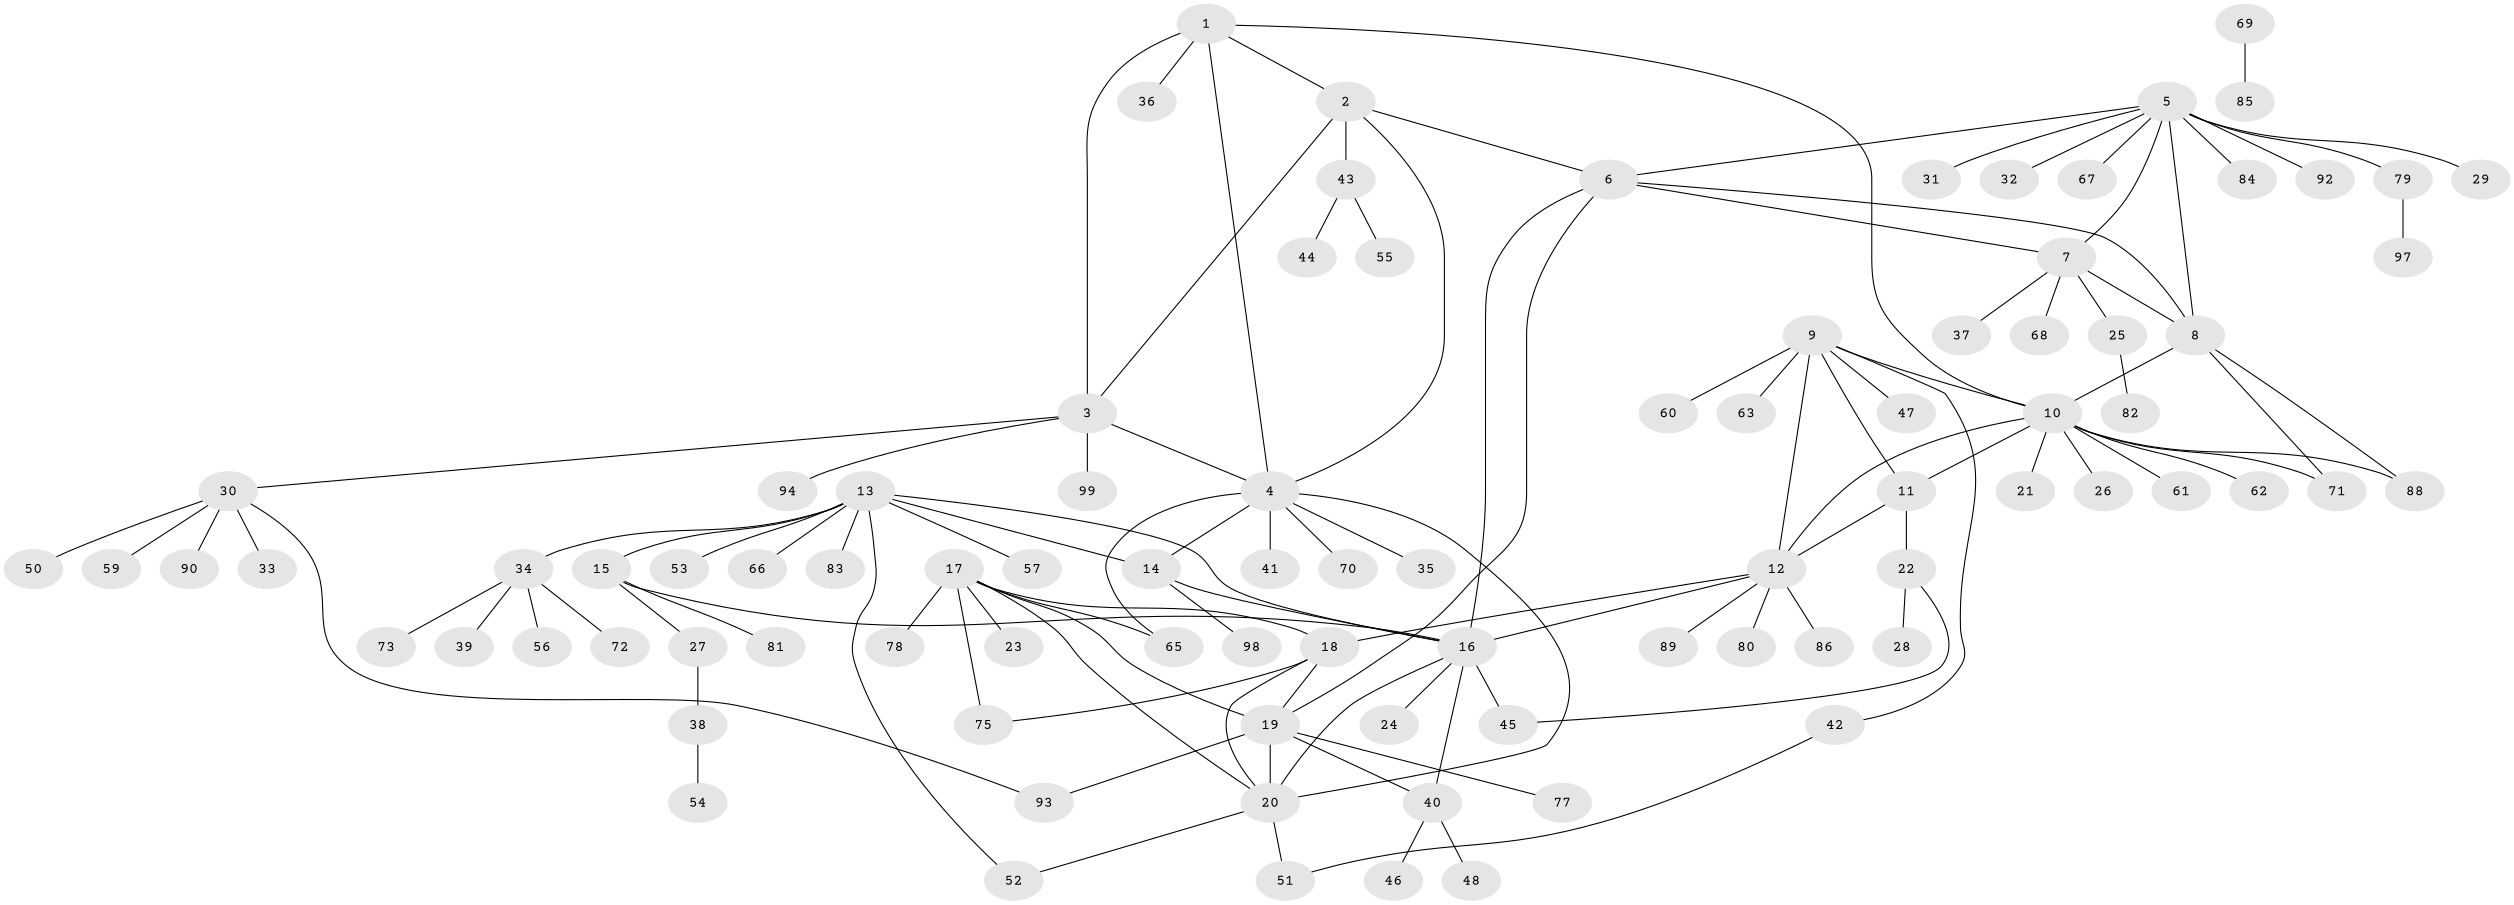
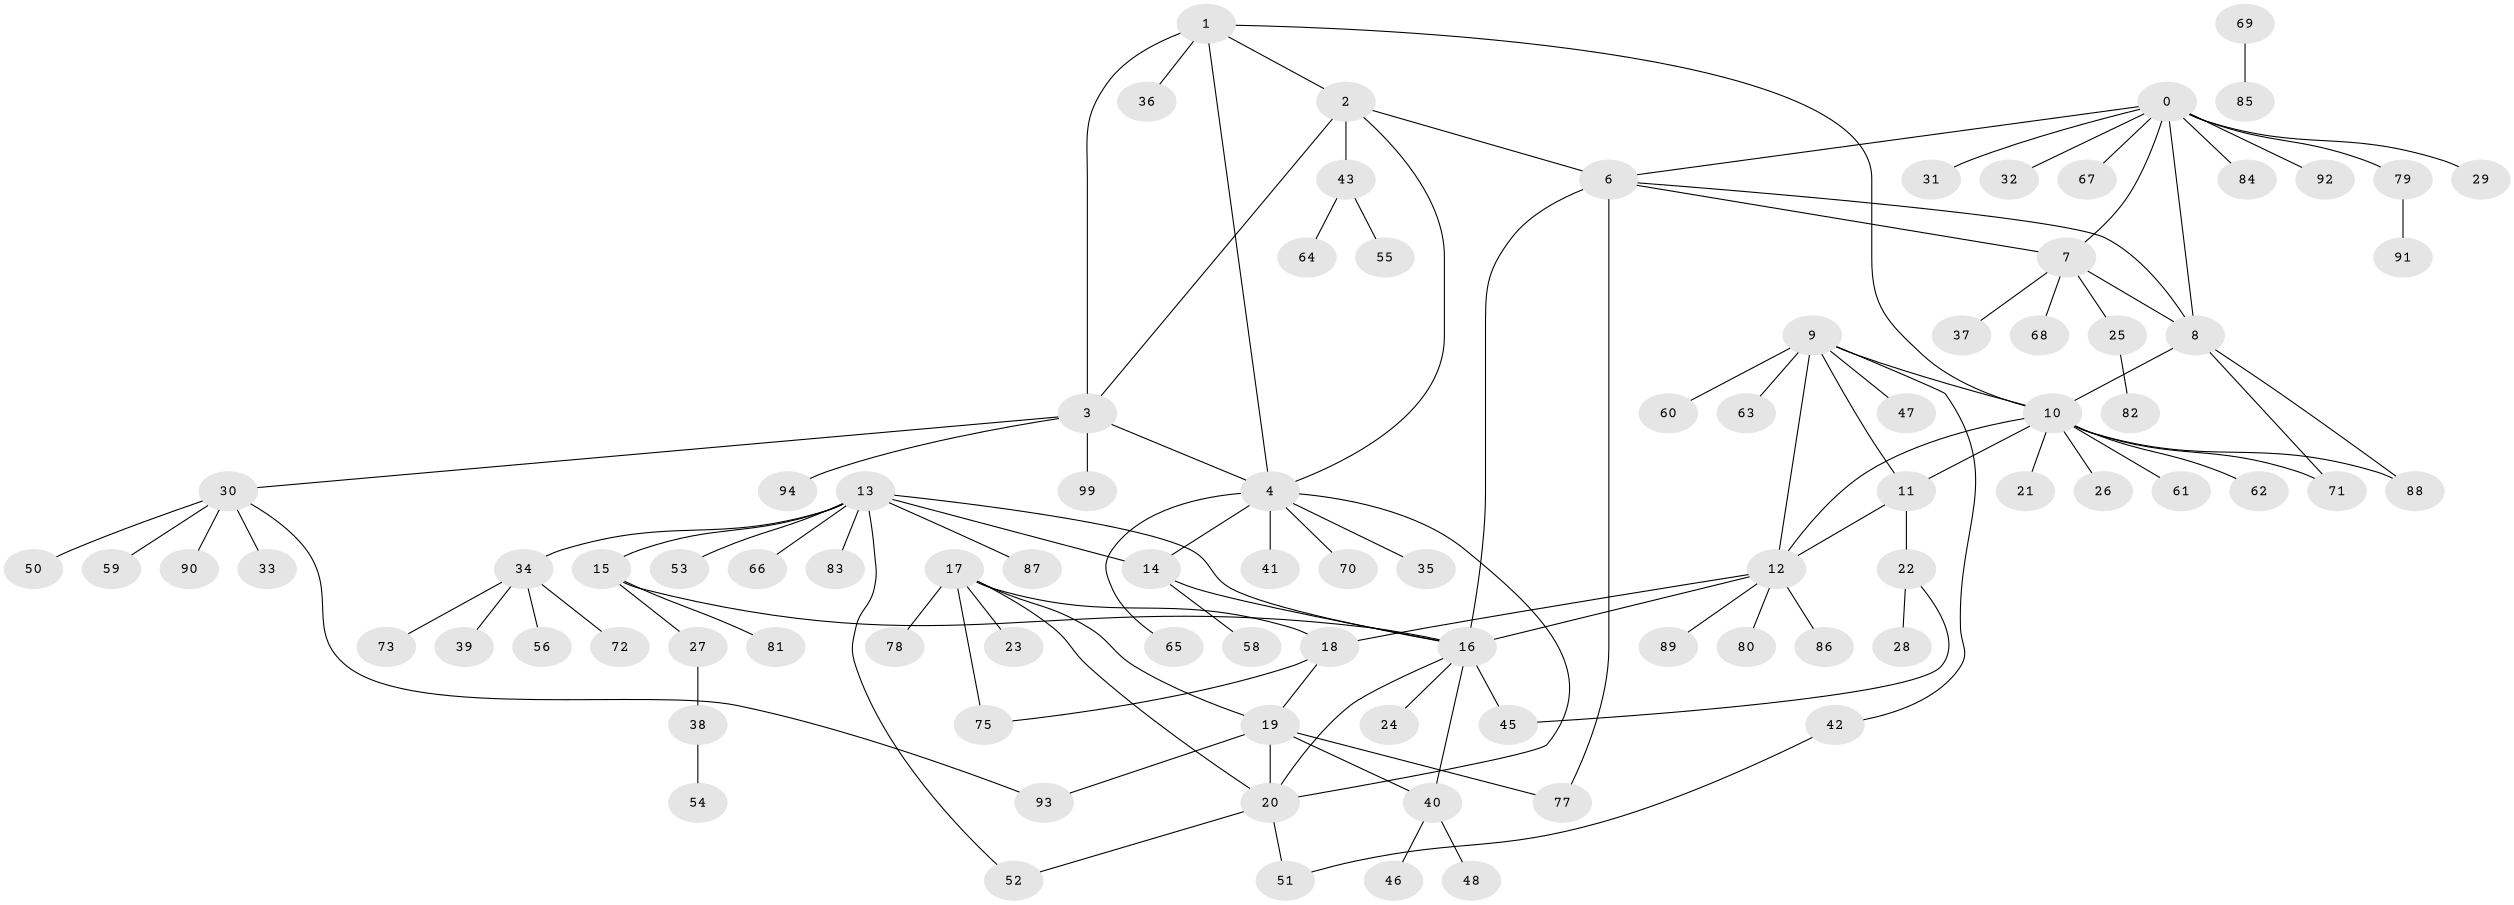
node "5": label "5" -> "0"
node "44": label "44" -> "64"
node "97": label "97" -> "91"
edge "6" -- "19": now "6" -- "77"
node "57": label "57" -> "87"
edge "17" -- "65": removed
node "98": label "98" -> "58"
edge "18" -- "20": removed
